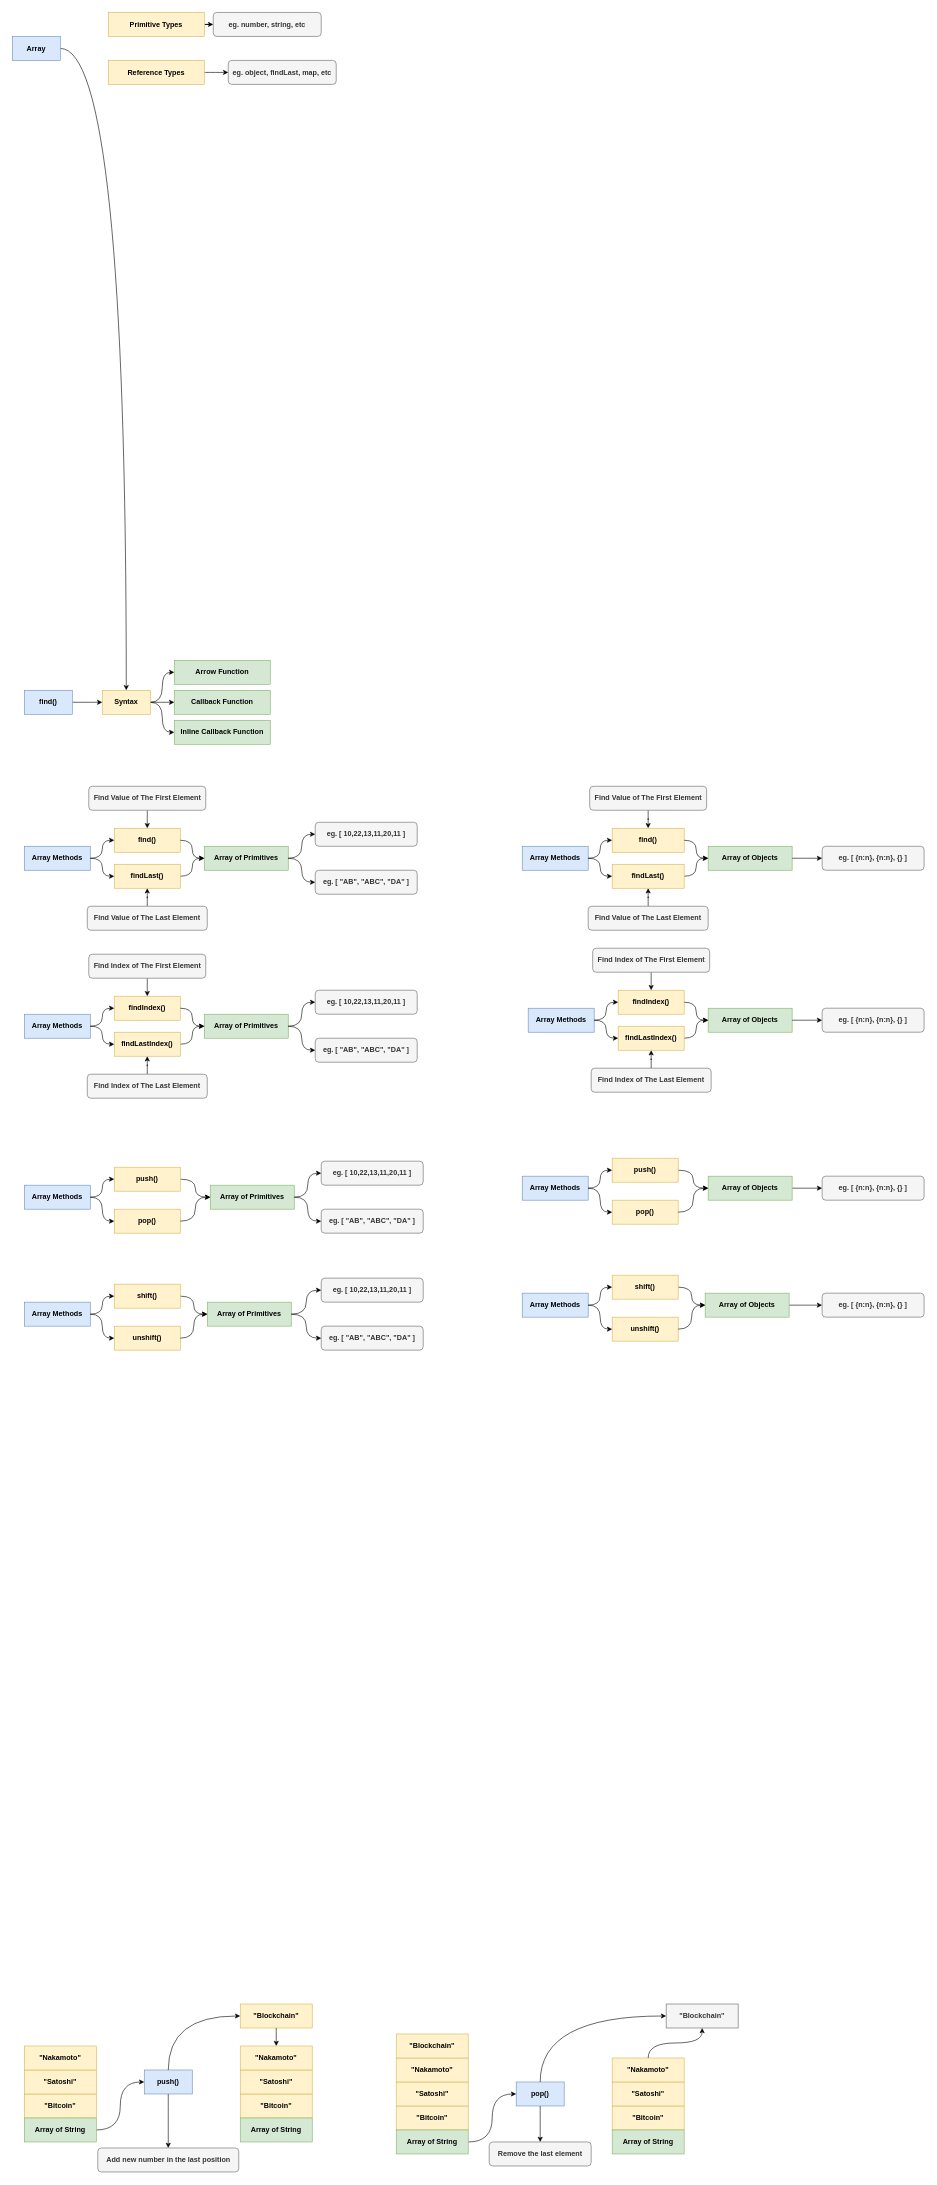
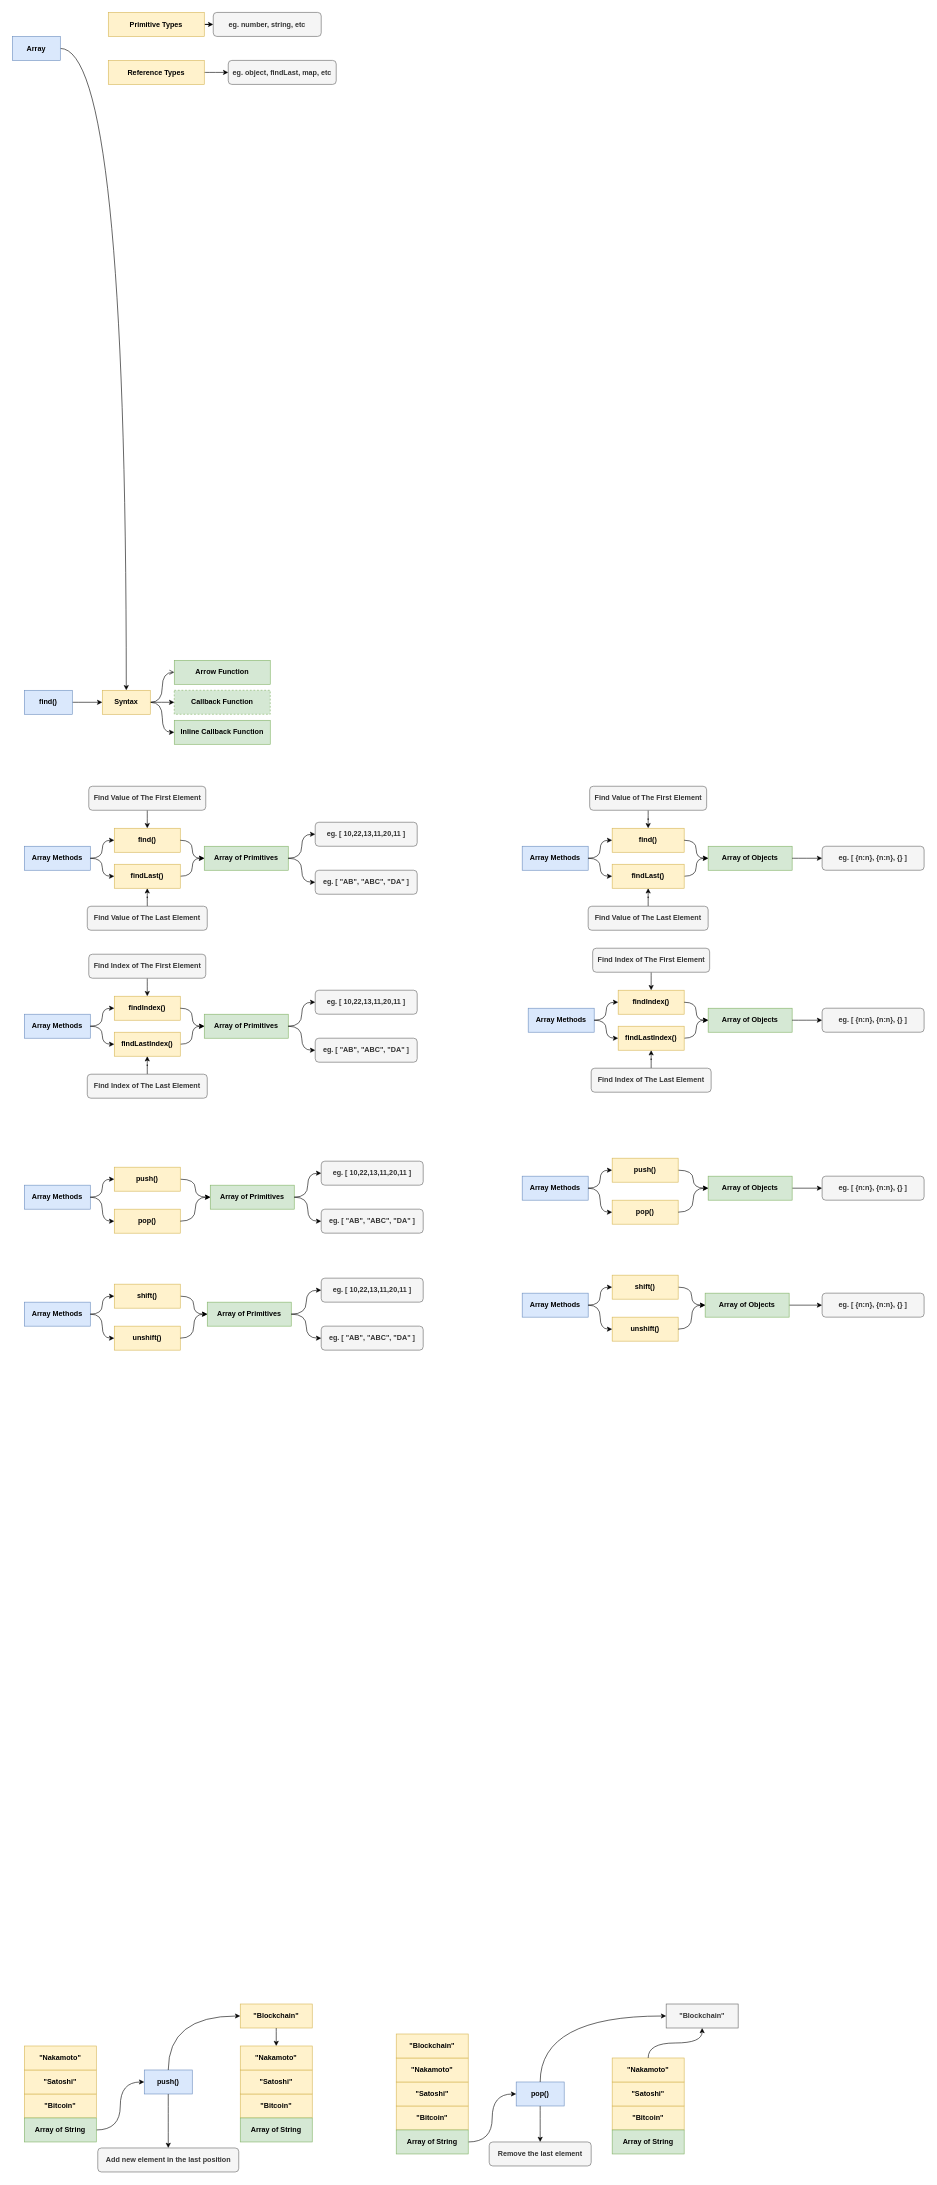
edge "Syntax" -> "Arrow Function": arrowhead classic -> open
node "Callback Function": style solid -> dashed
node "Add new number in the last position": label "Add new number in the last position" -> "Add new element in the last position"
